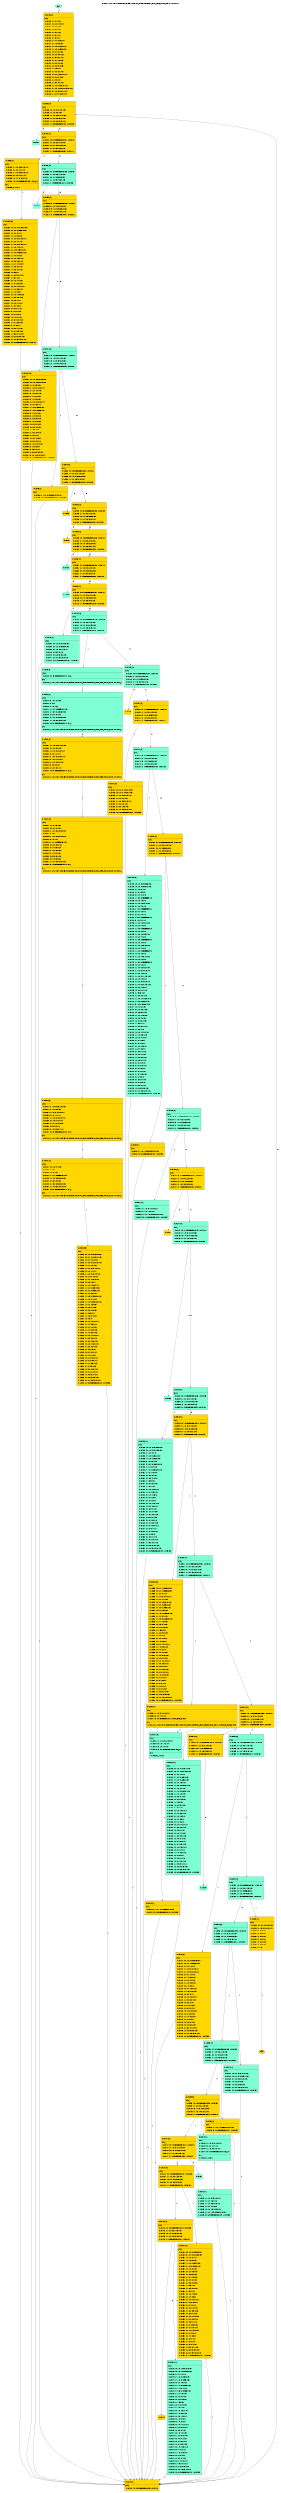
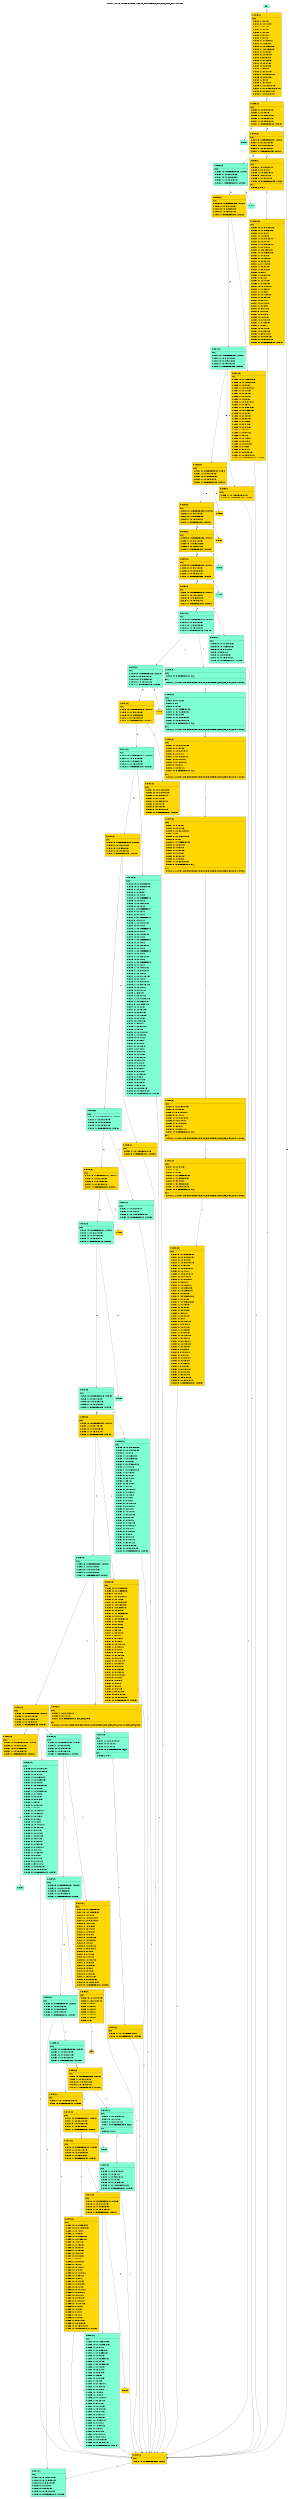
edge "0x401844 [27]" -> "0x402181 [5]": reversed
